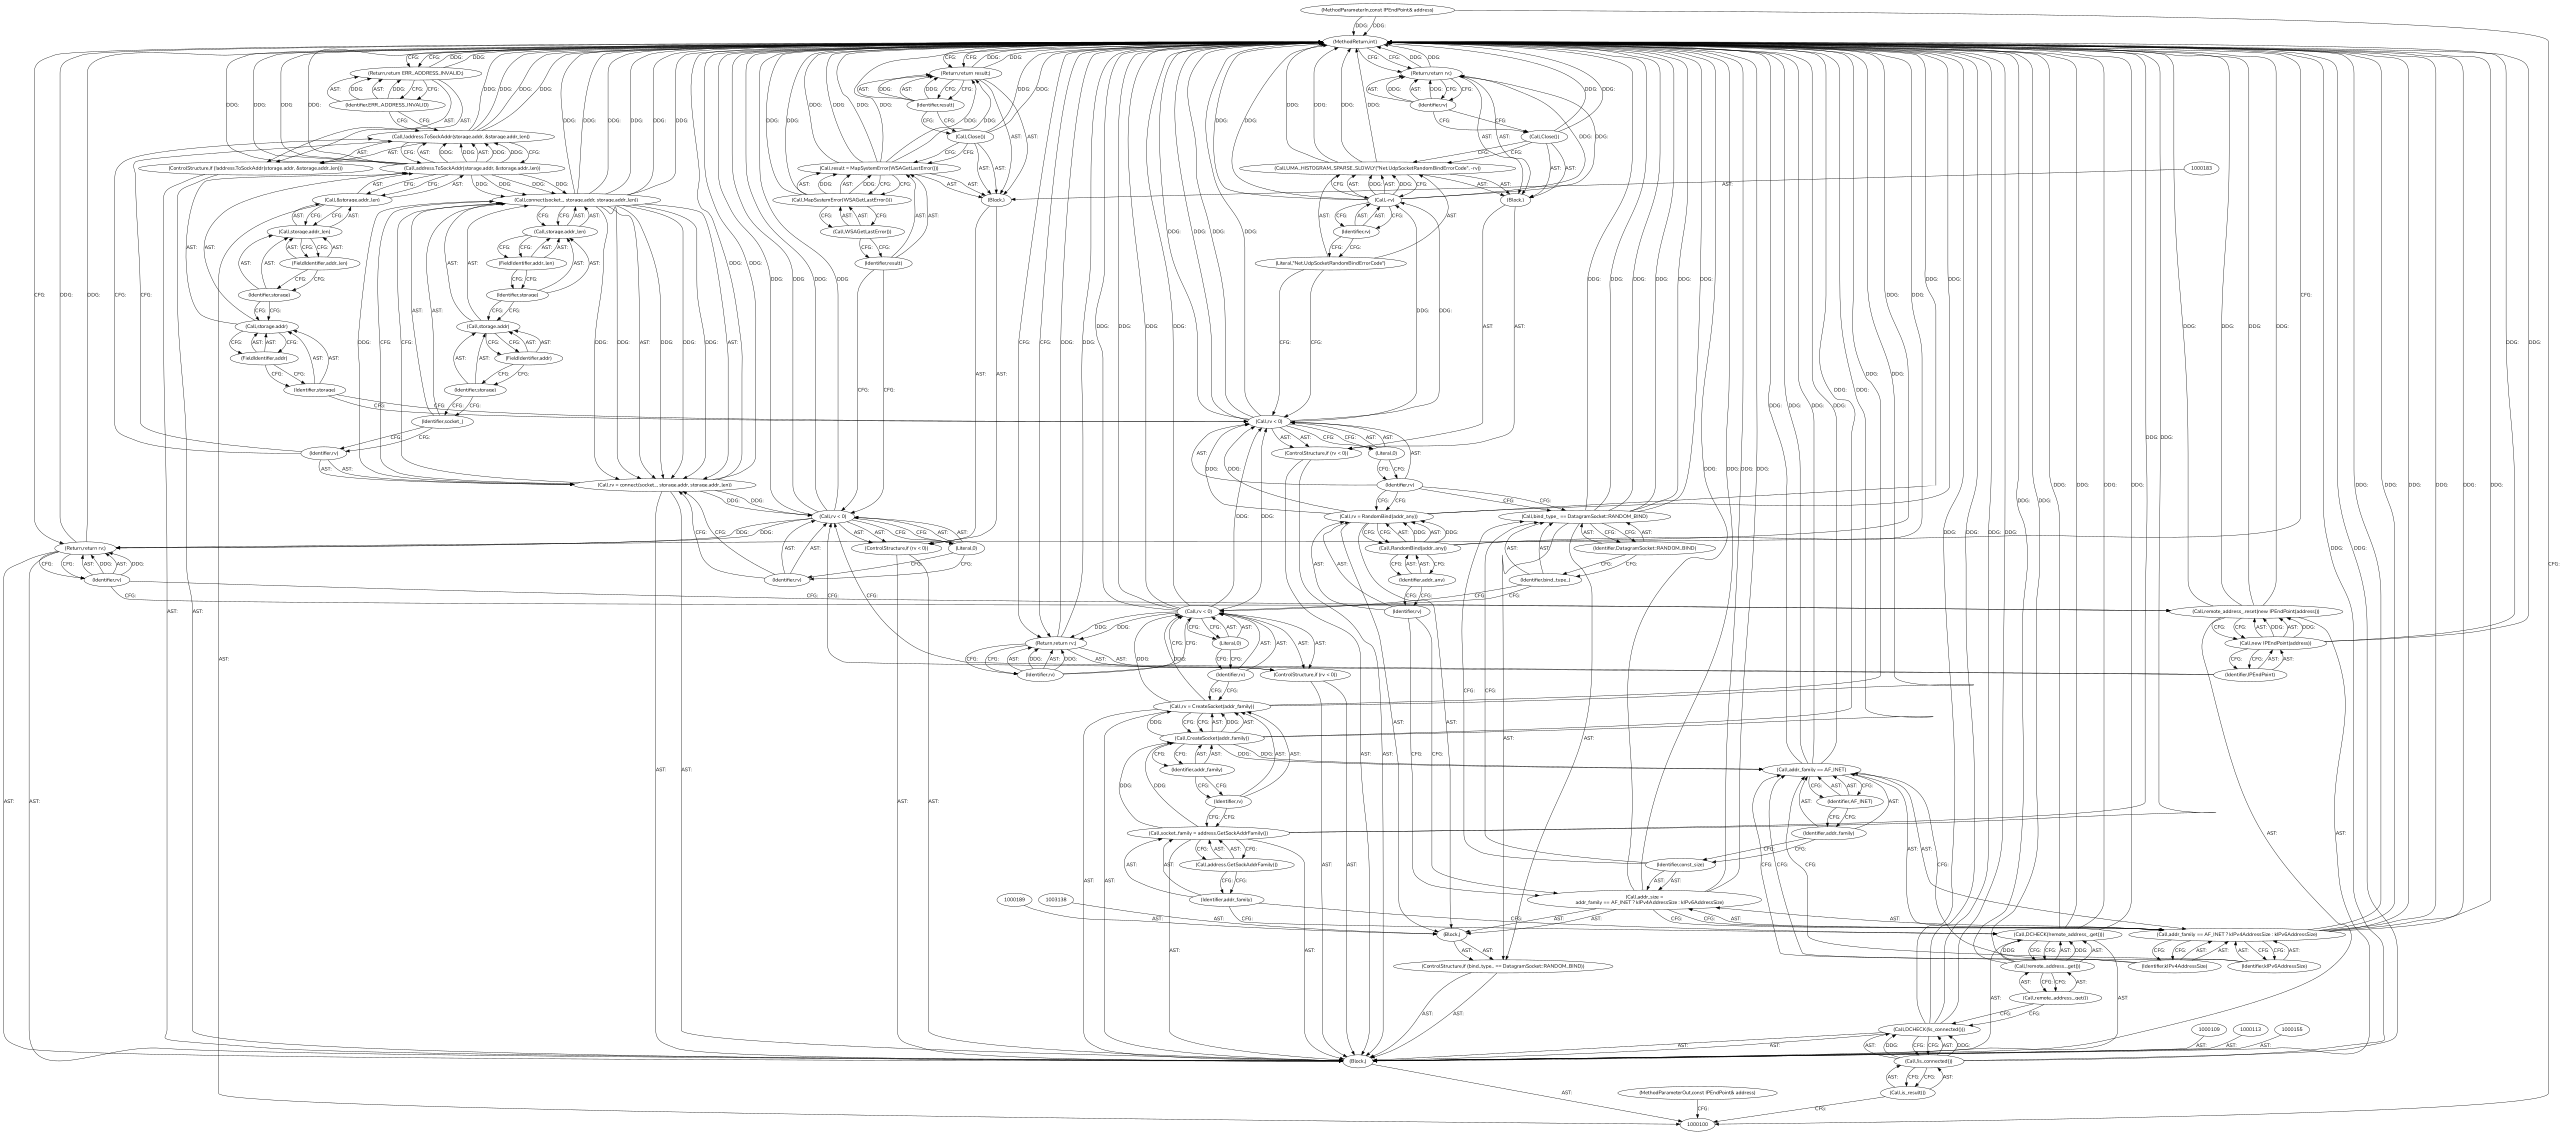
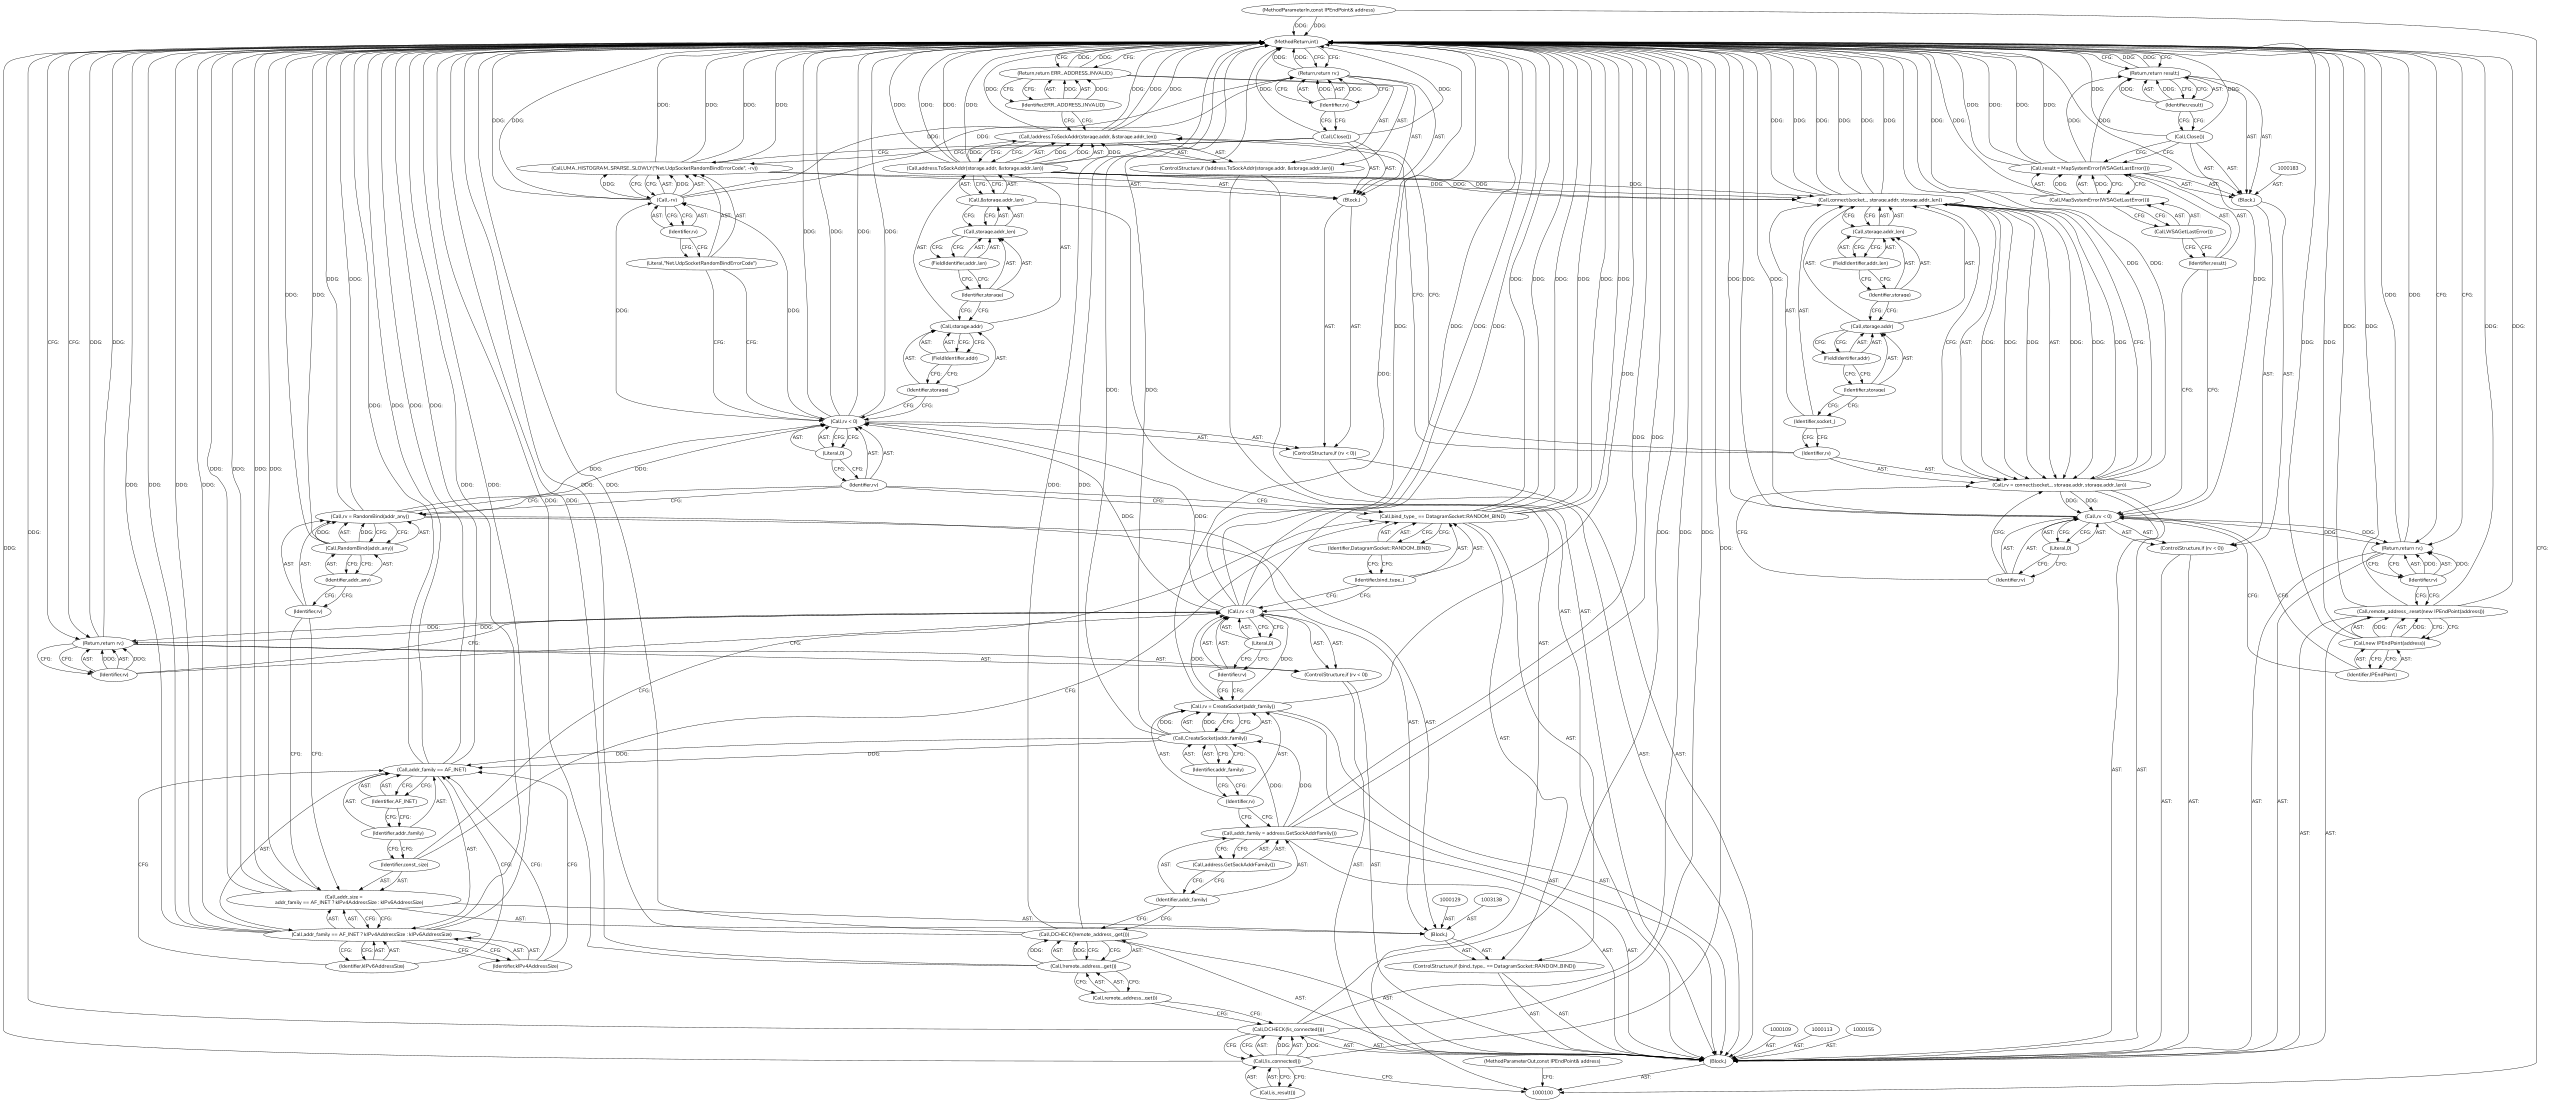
node "(Call,socket_family = address.GetSockAddrFamily())": label "(Call,socket_family = address.GetSockAddrFamily())" -> "(Call,addr_family = address.GetSockAddrFamily())"
node "1000189": label "1000189" -> "1000129"
edge "(Call,is_result())" -> "1000100": now "(Call,!is_connected())" -> "1000100"
